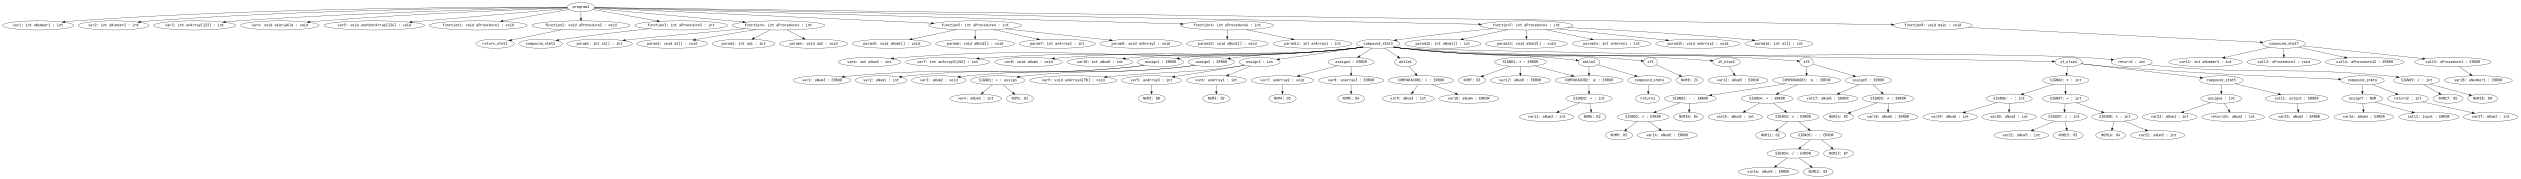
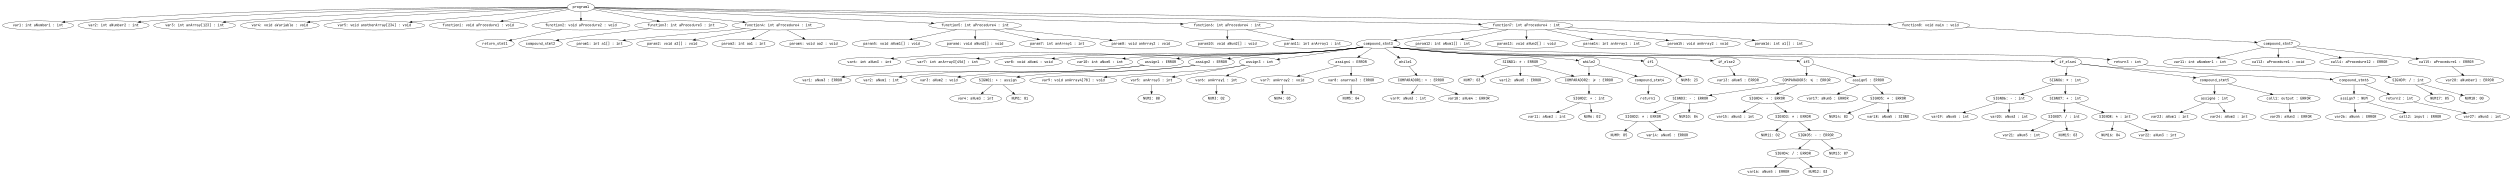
node "var18: aNum5 : ERROR": label "var18: aNum5 : ERROR" -> "var18: aNum5 : SIGNO"
node "return24: aNum3 : int": label "return24: aNum3 : int" -> "var24: aNum3 : int"
